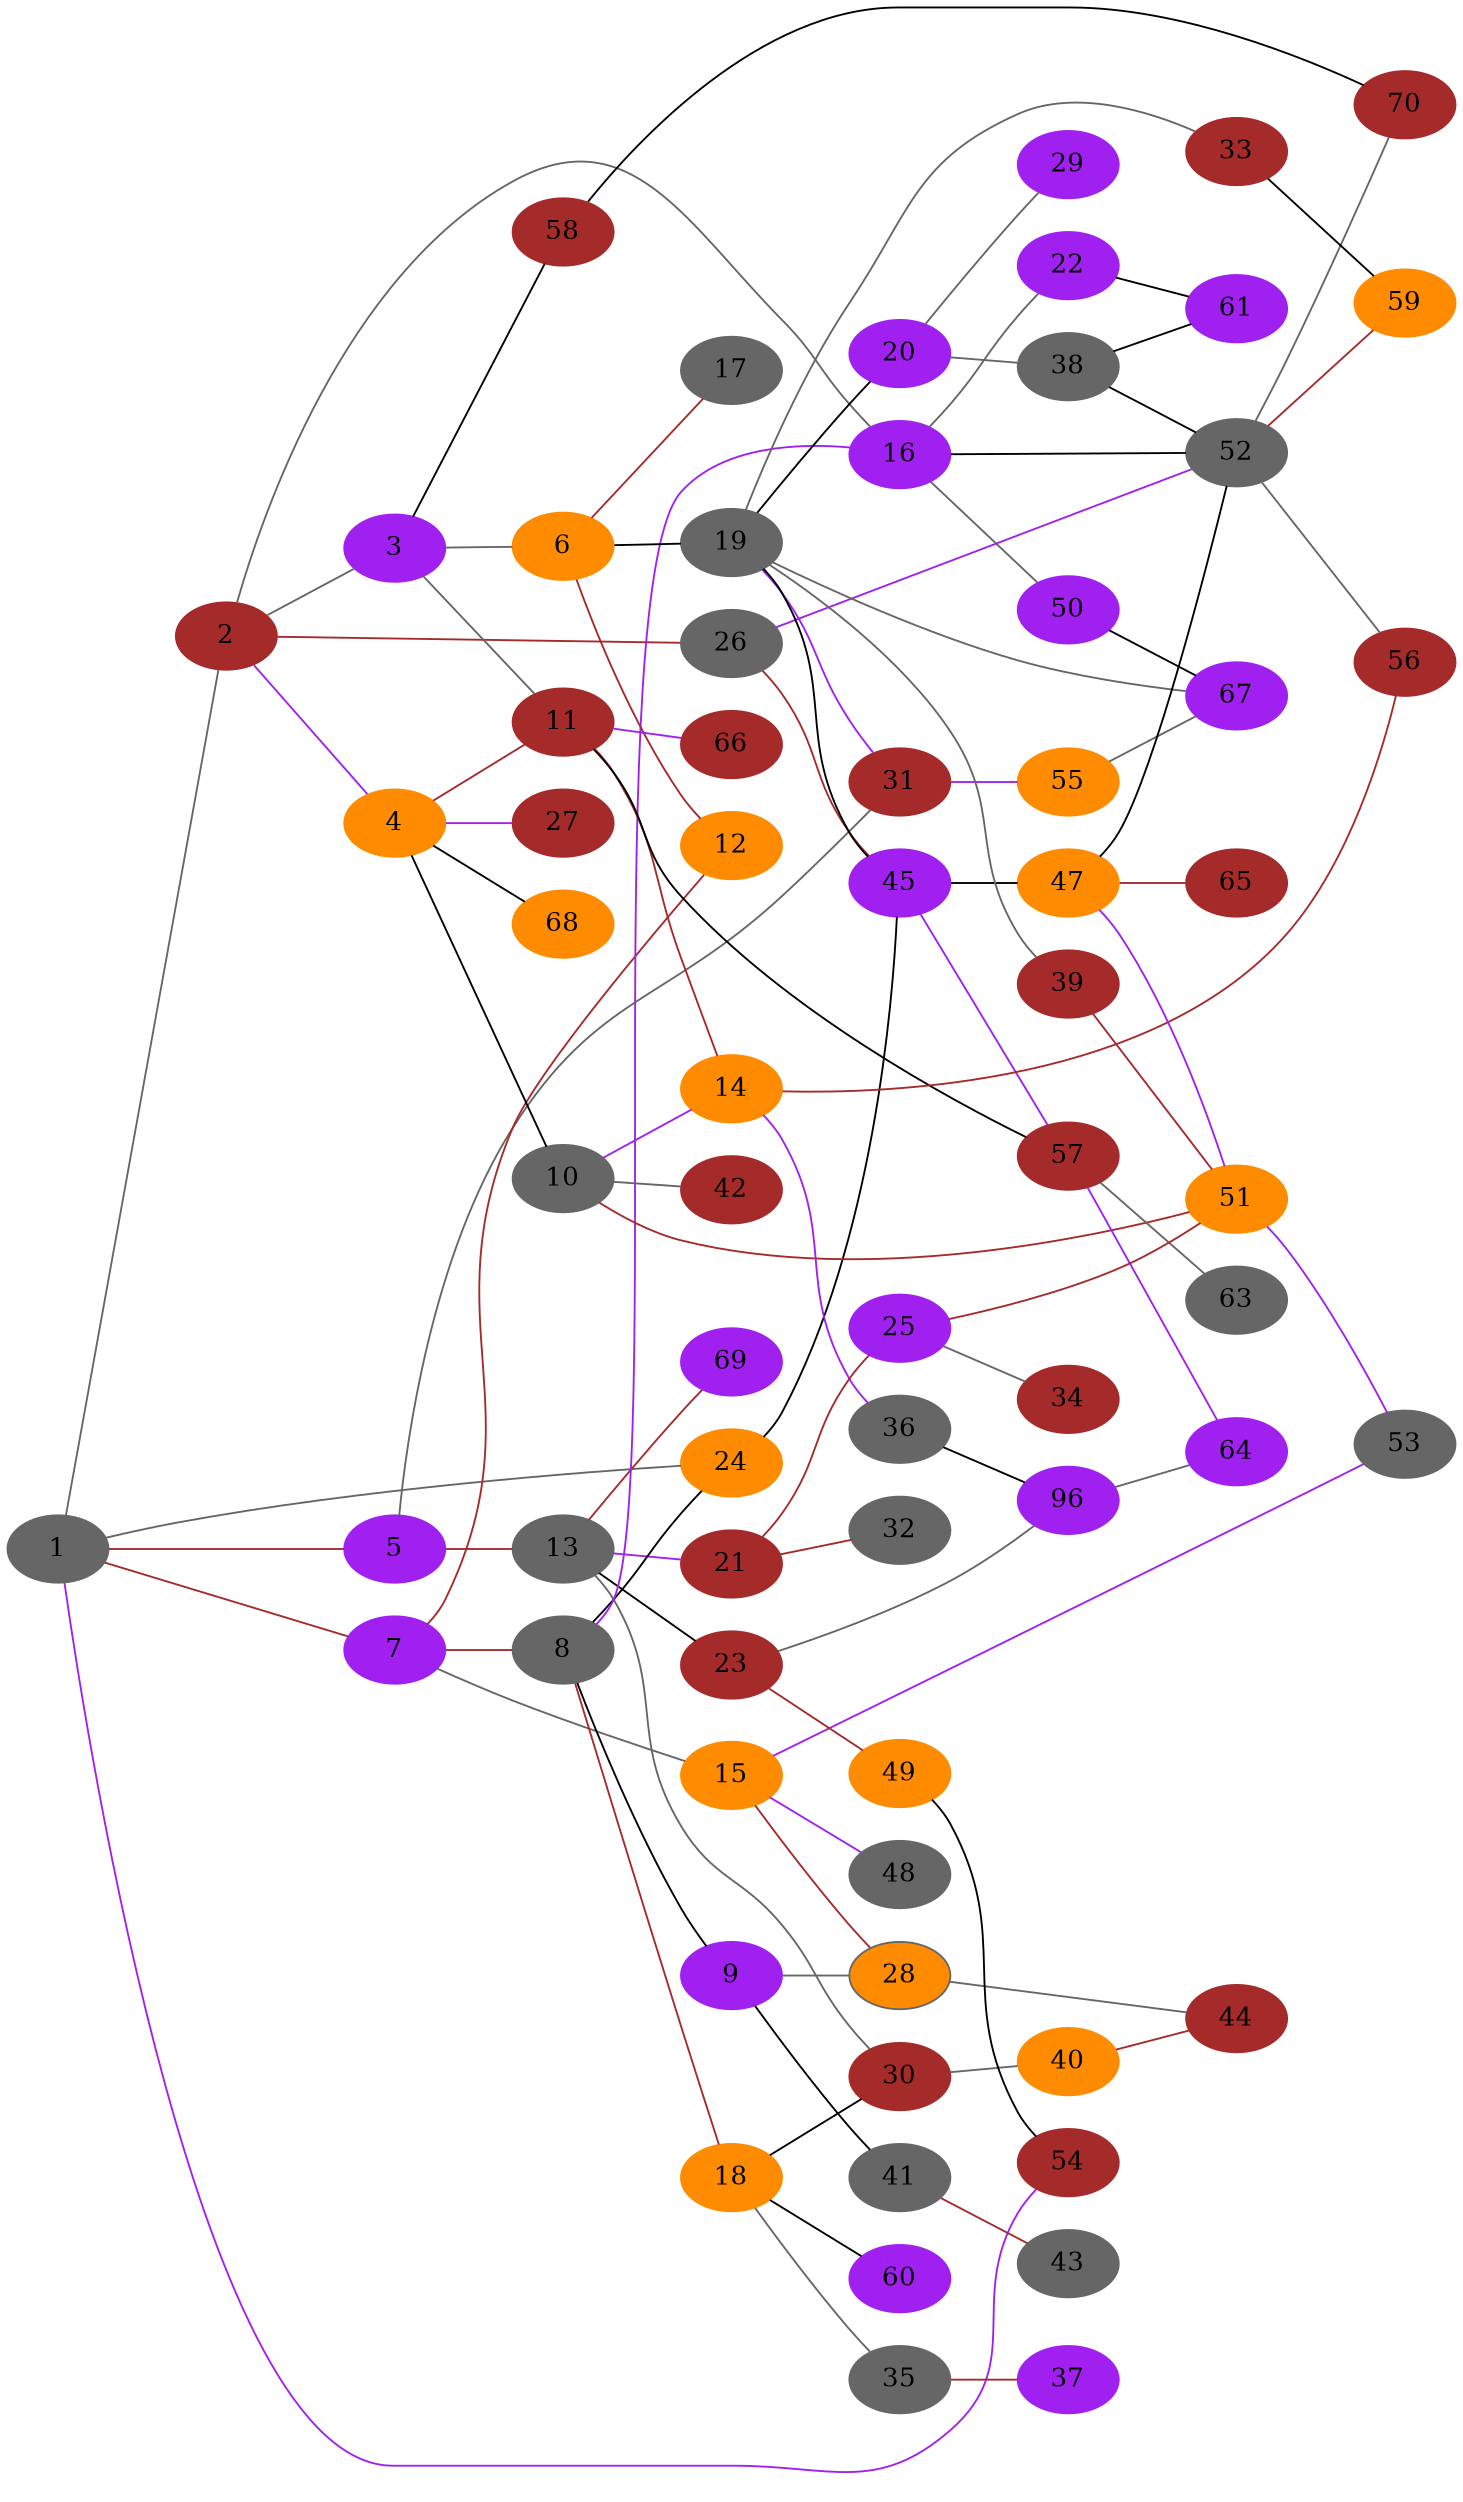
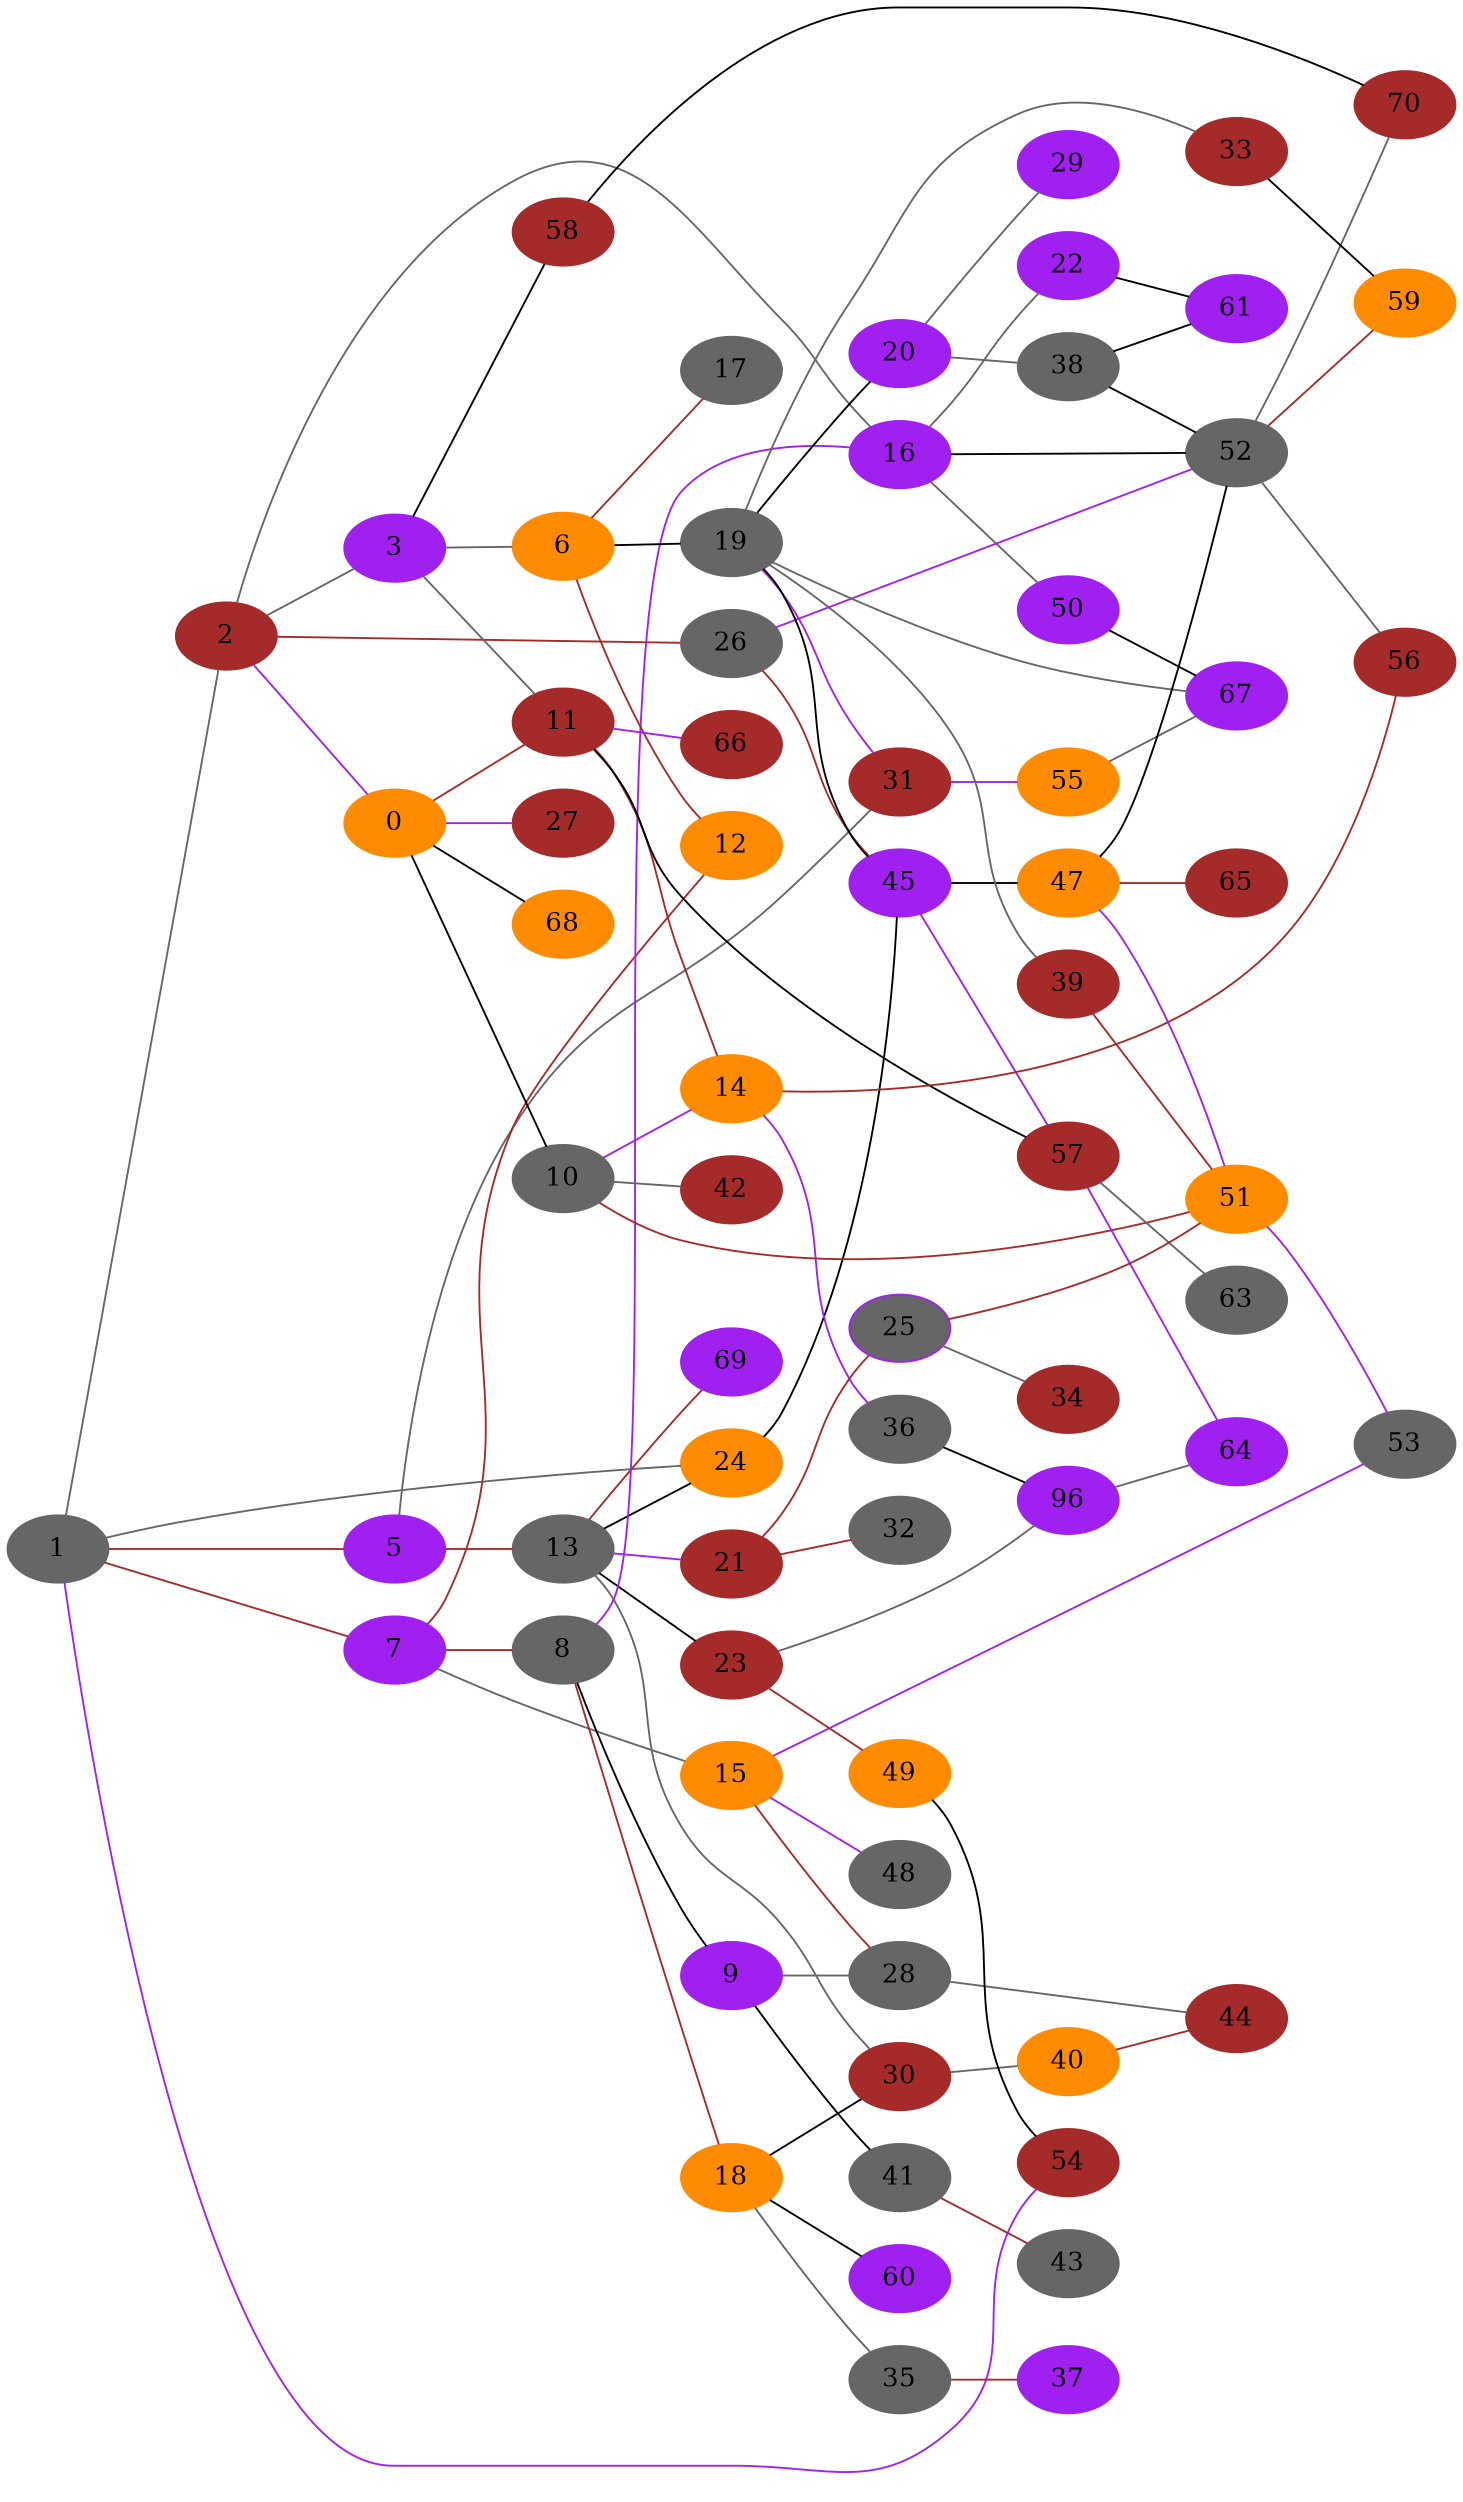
node "4": label "4" -> "0"
node "25": fillcolor purple -> gray40
edge "24" -- "8": now "24" -- "13"
node "28": fillcolor darkorange -> gray40
